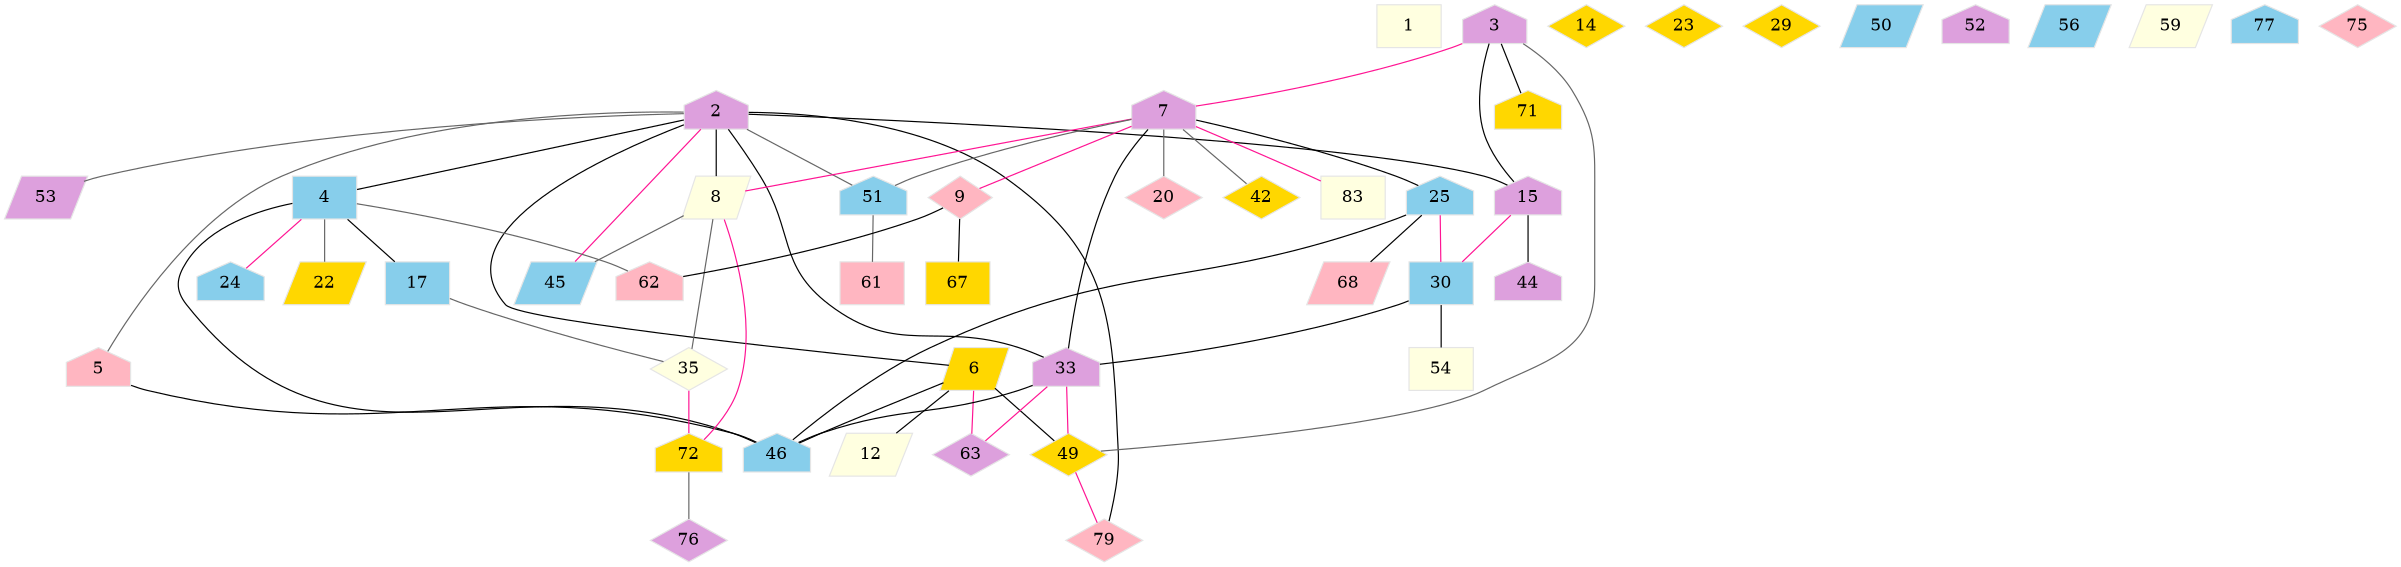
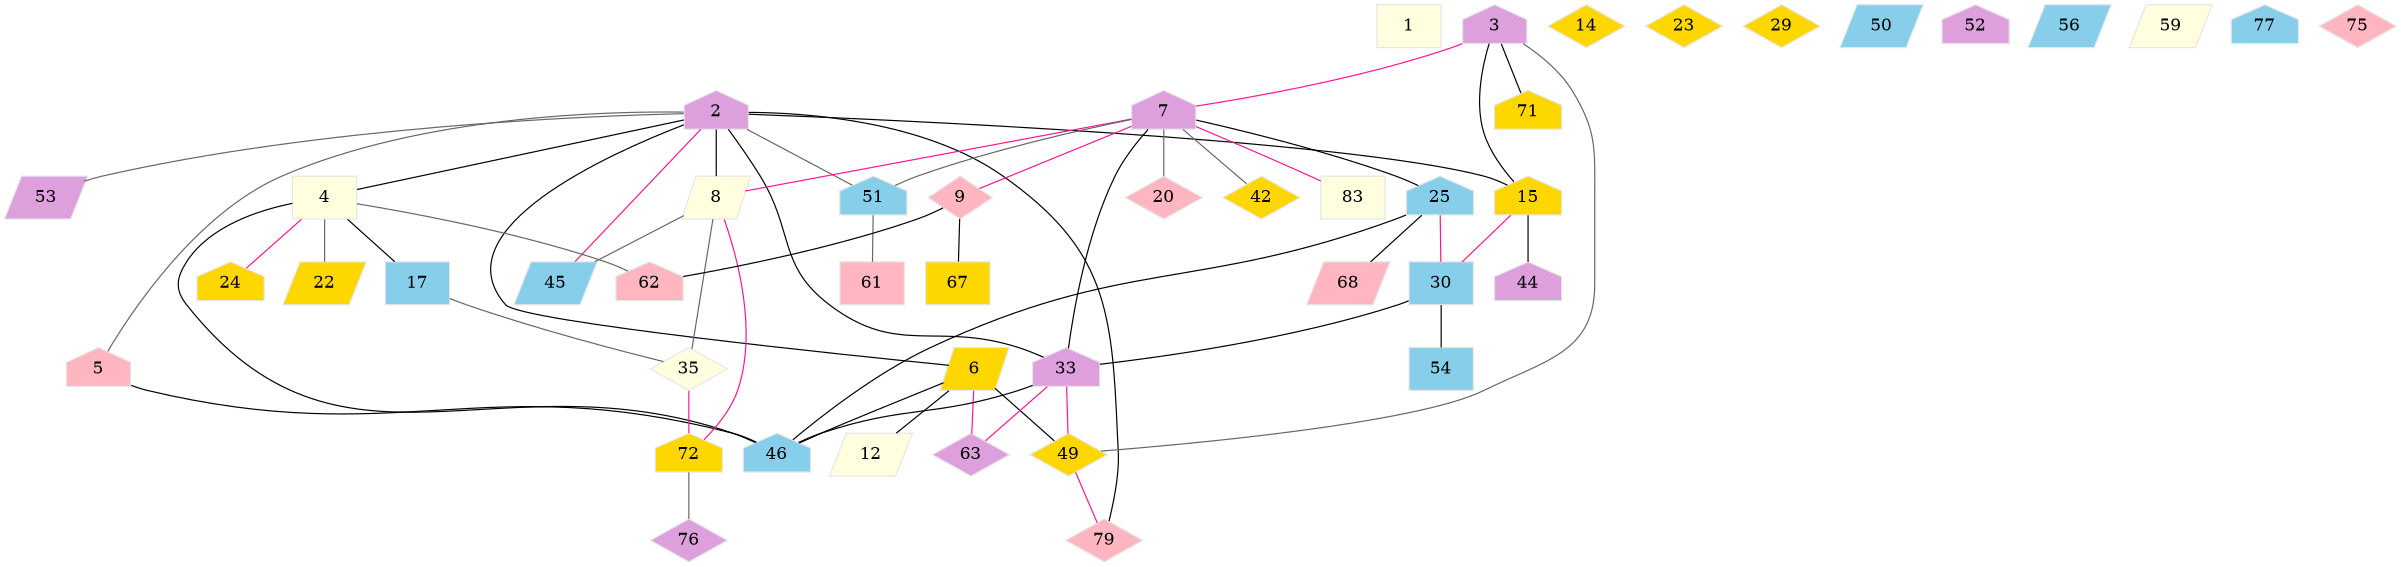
node "4": fillcolor skyblue -> lightyellow
node "15": fillcolor plum -> gold
node "24": fillcolor skyblue -> gold
node "54": fillcolor lightyellow -> skyblue
